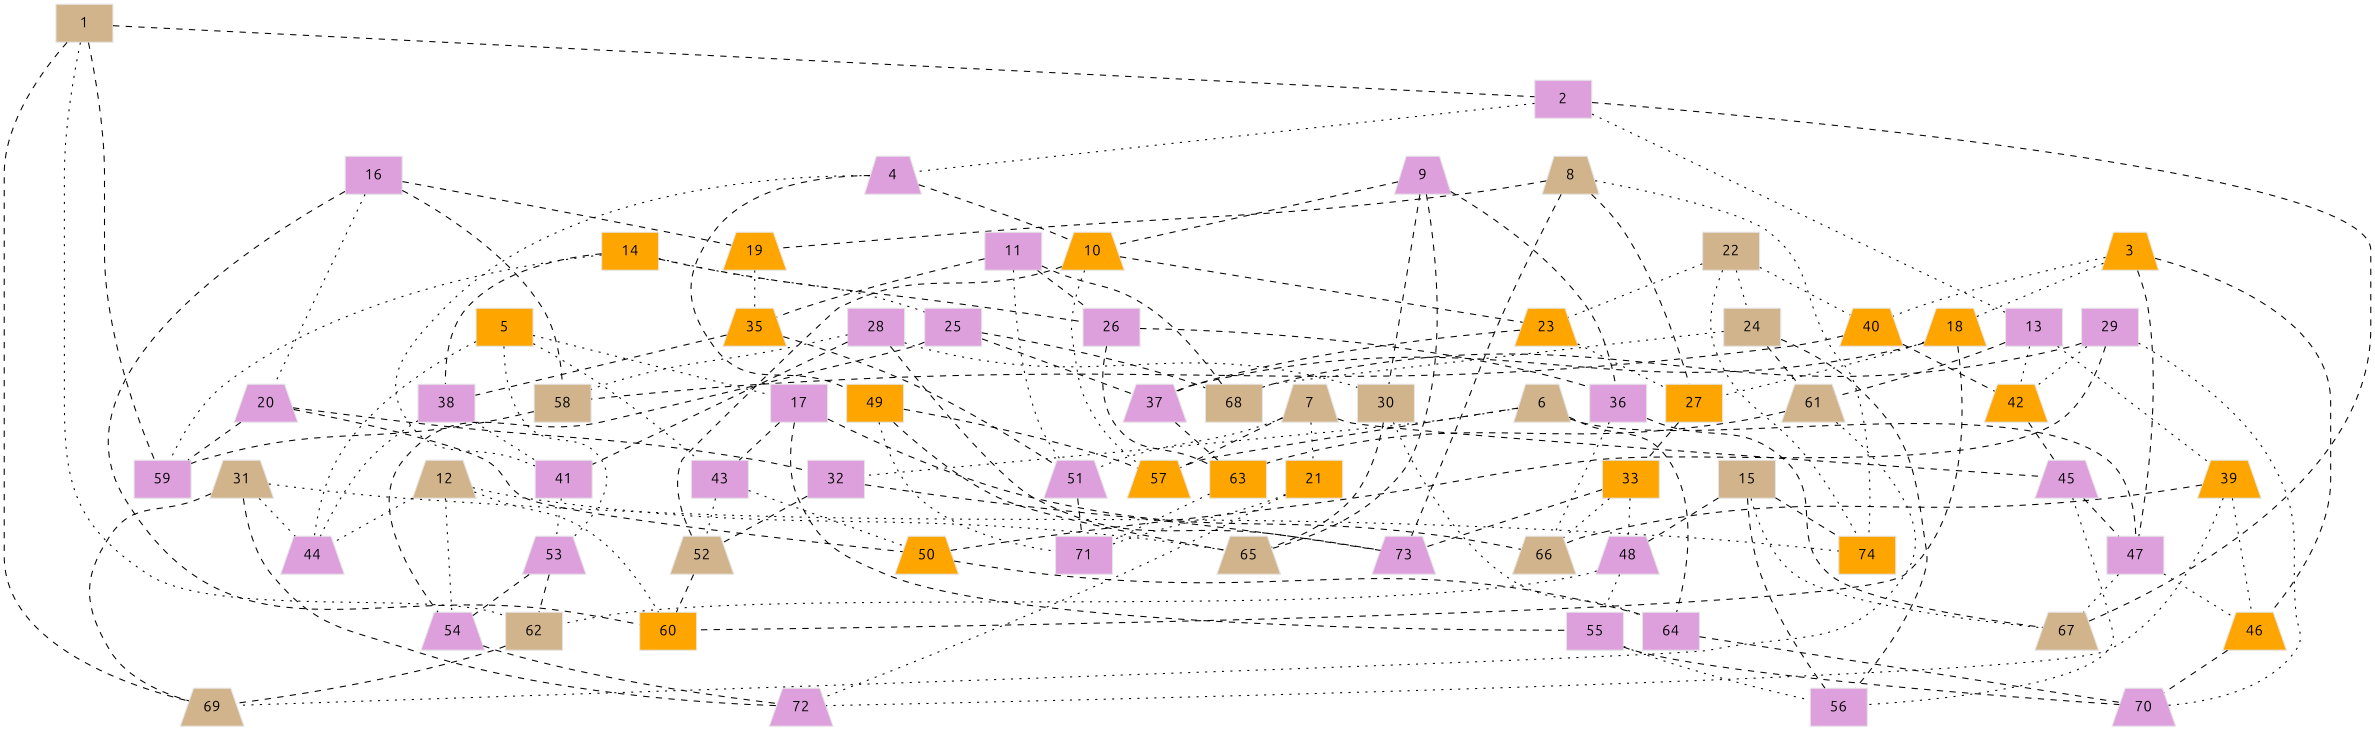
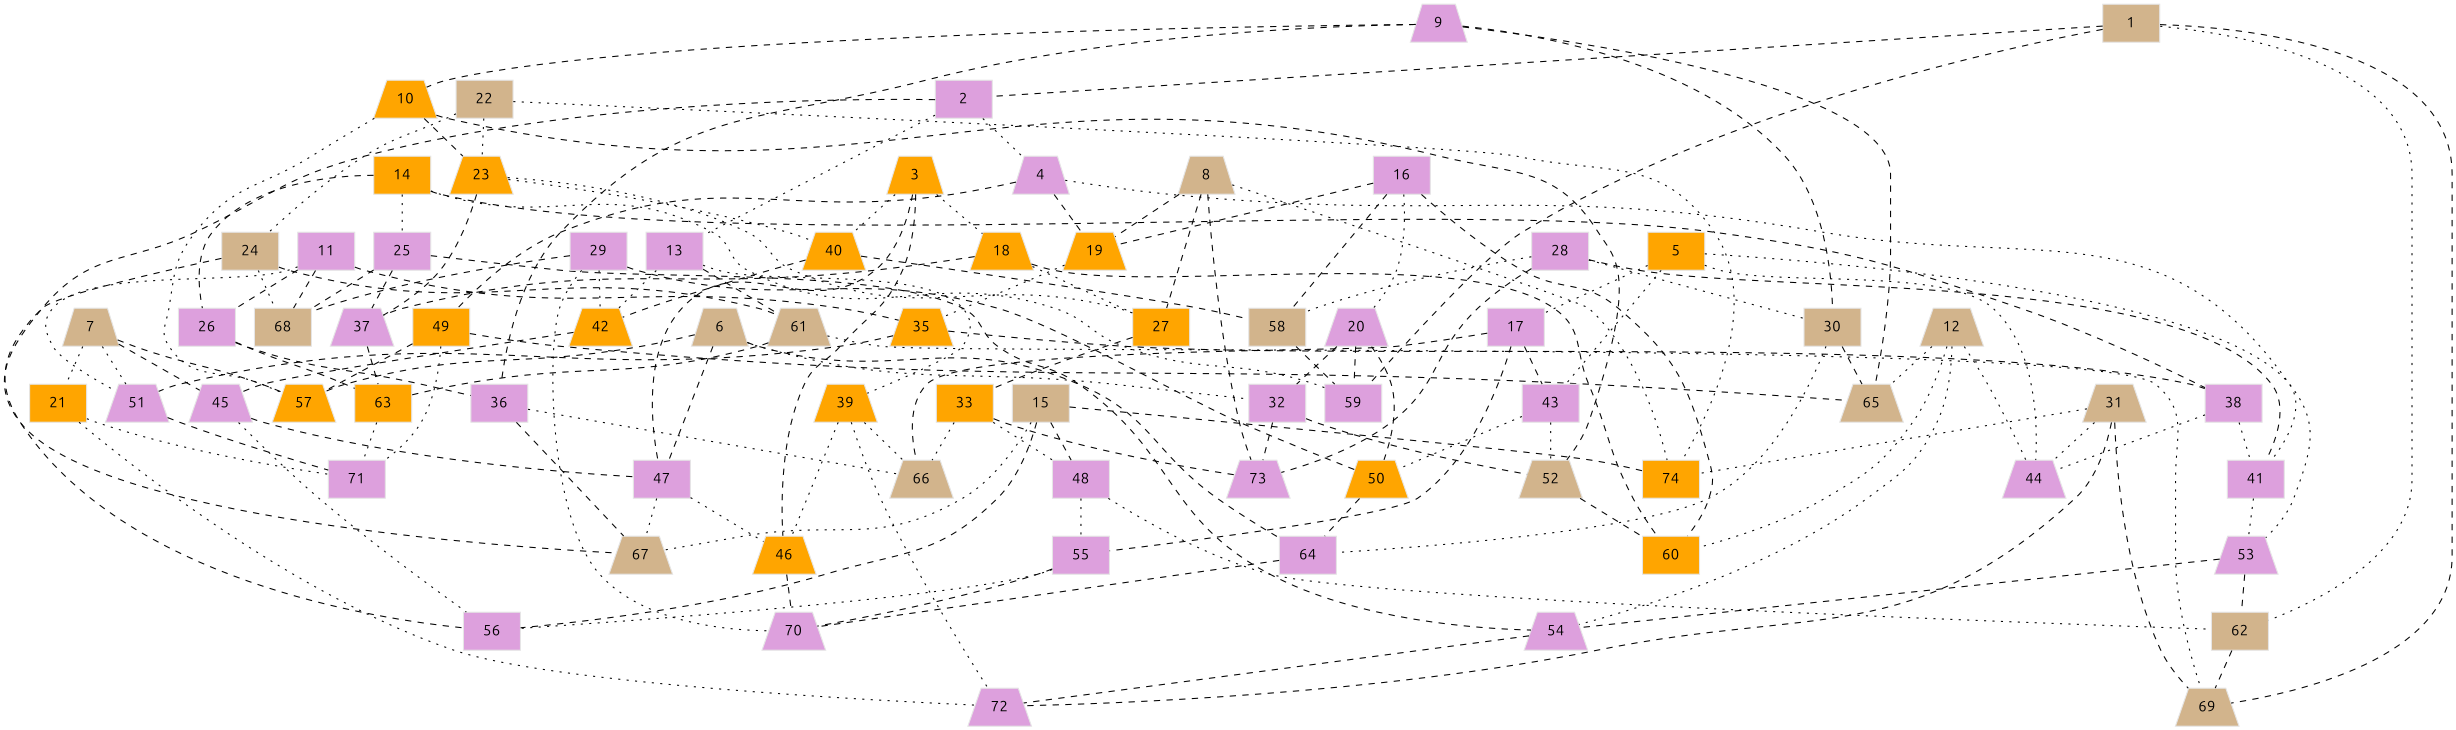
edge "4" -- "10": now "4" -- "19"
edge "22" -- "40": now "23" -- "40"
edge "39" -- "66": style dashed -> dotted
node "48": shape trapezium -> box
